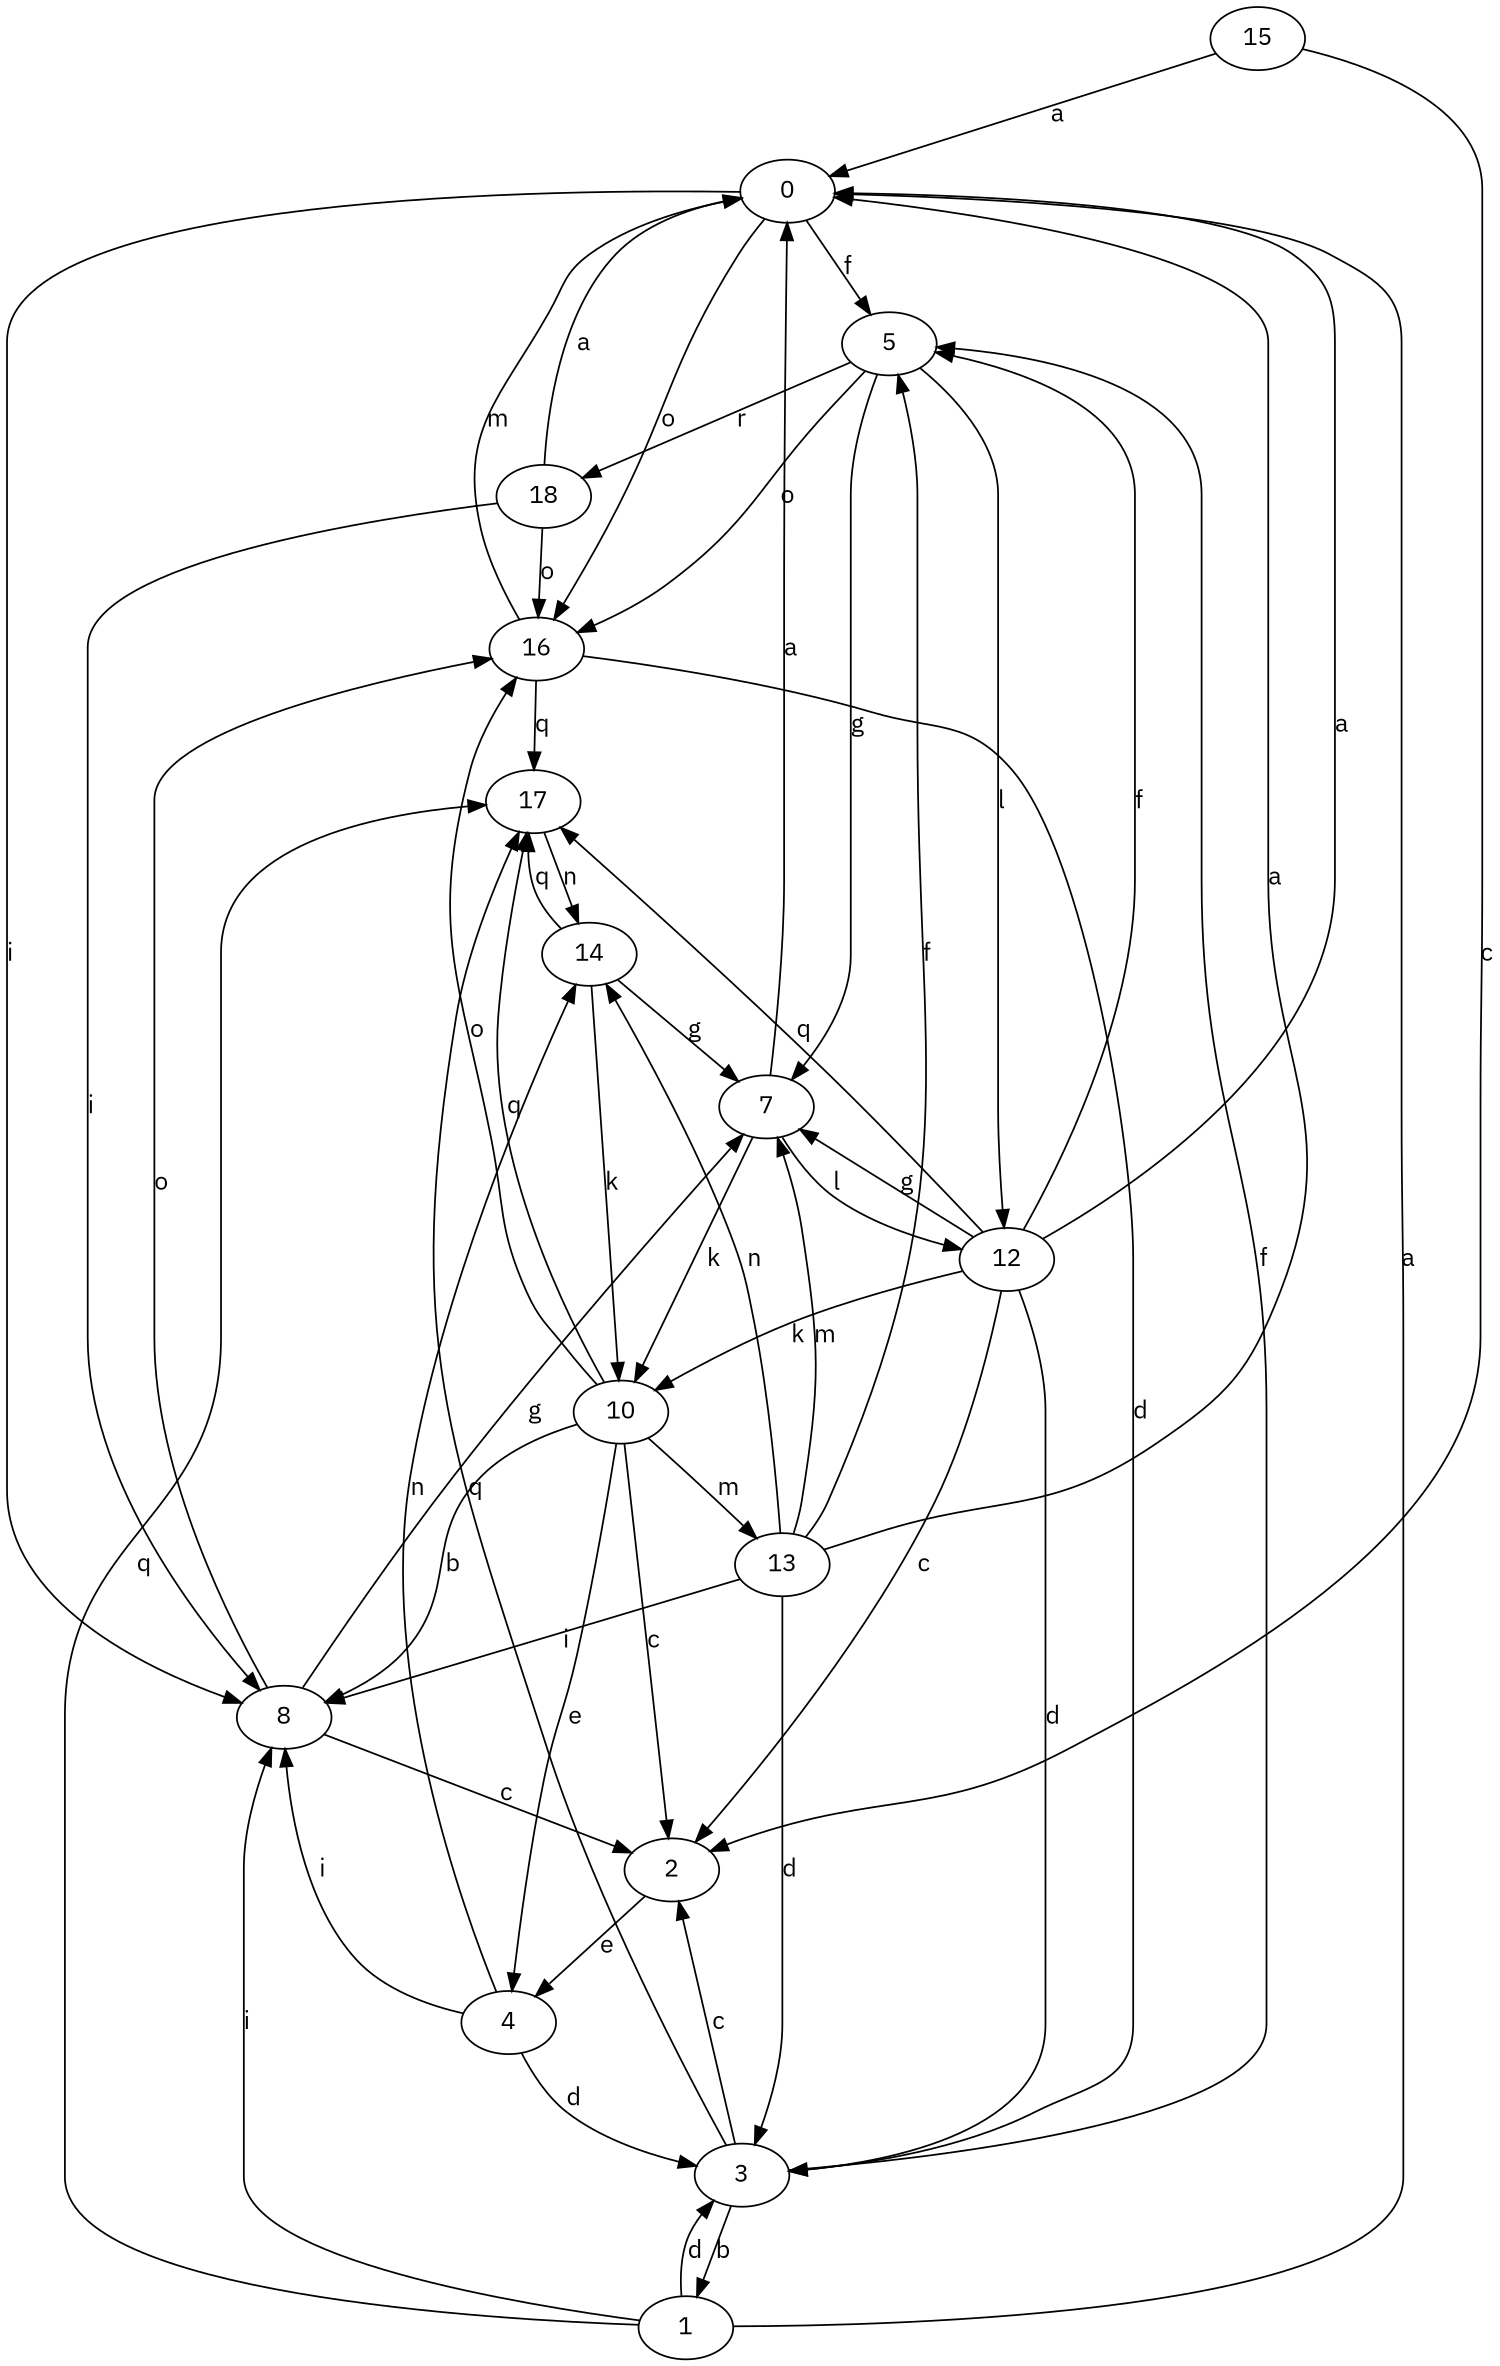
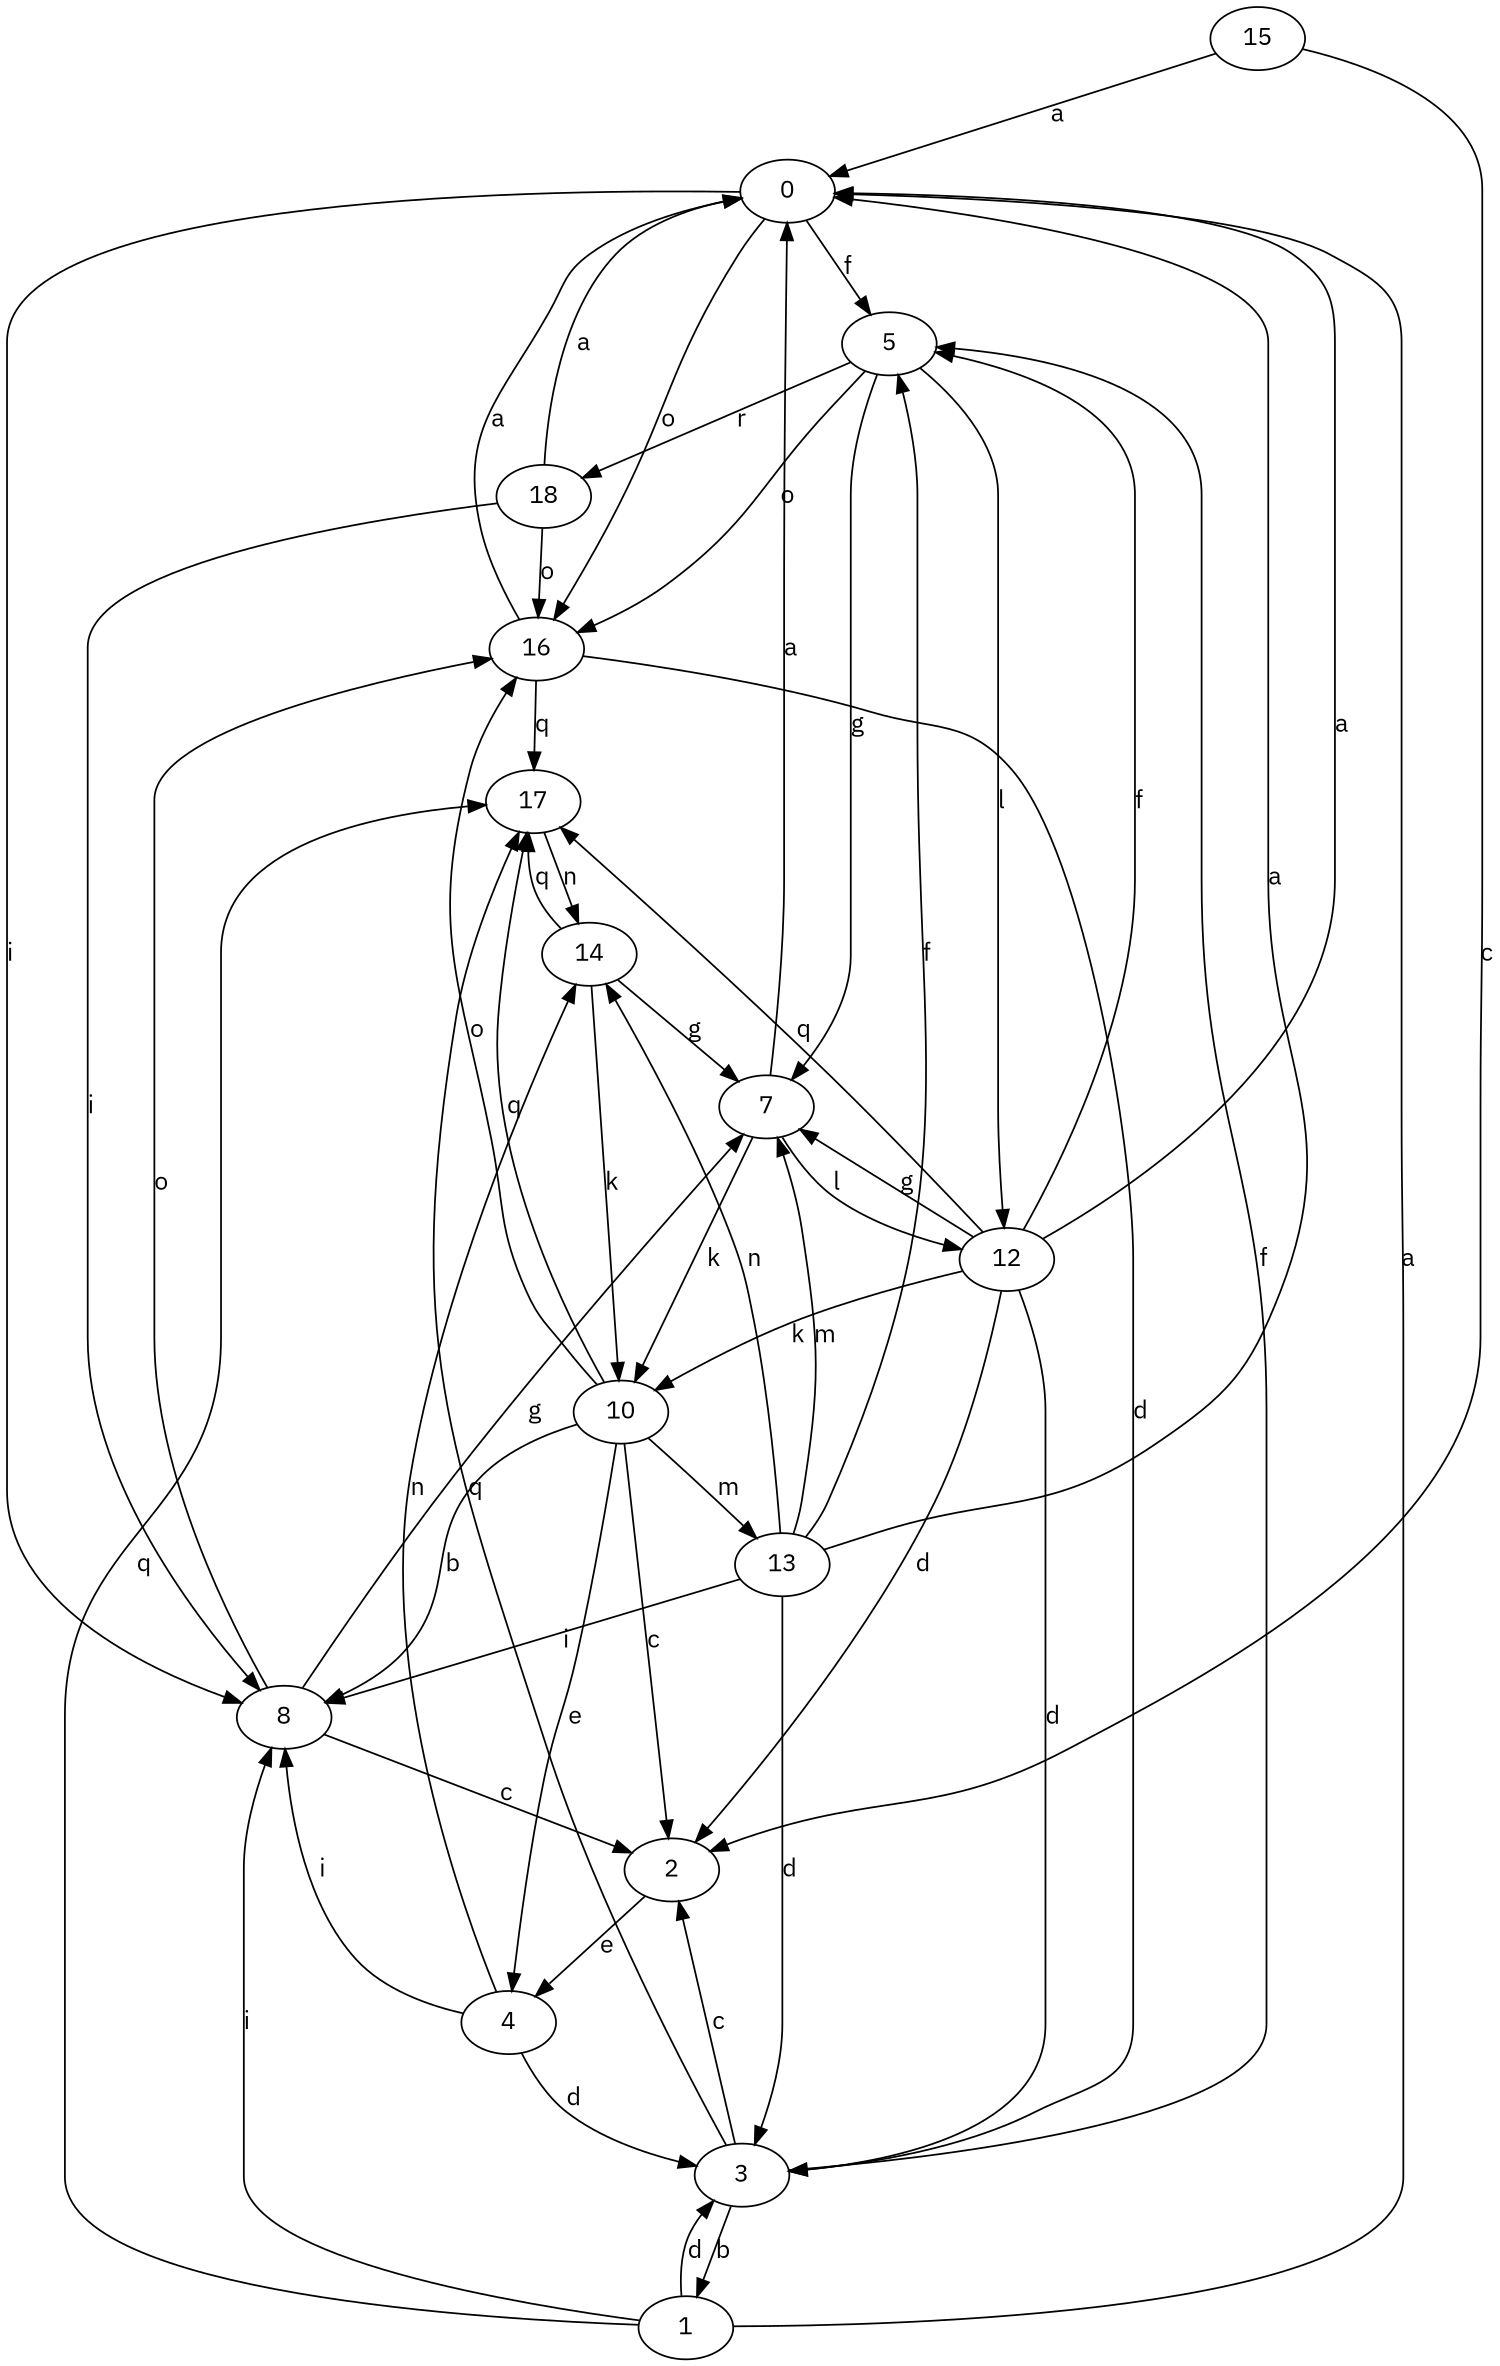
edge "16" -> "0": label "m" -> "a"
edge "12" -> "2": label "c" -> "d"
